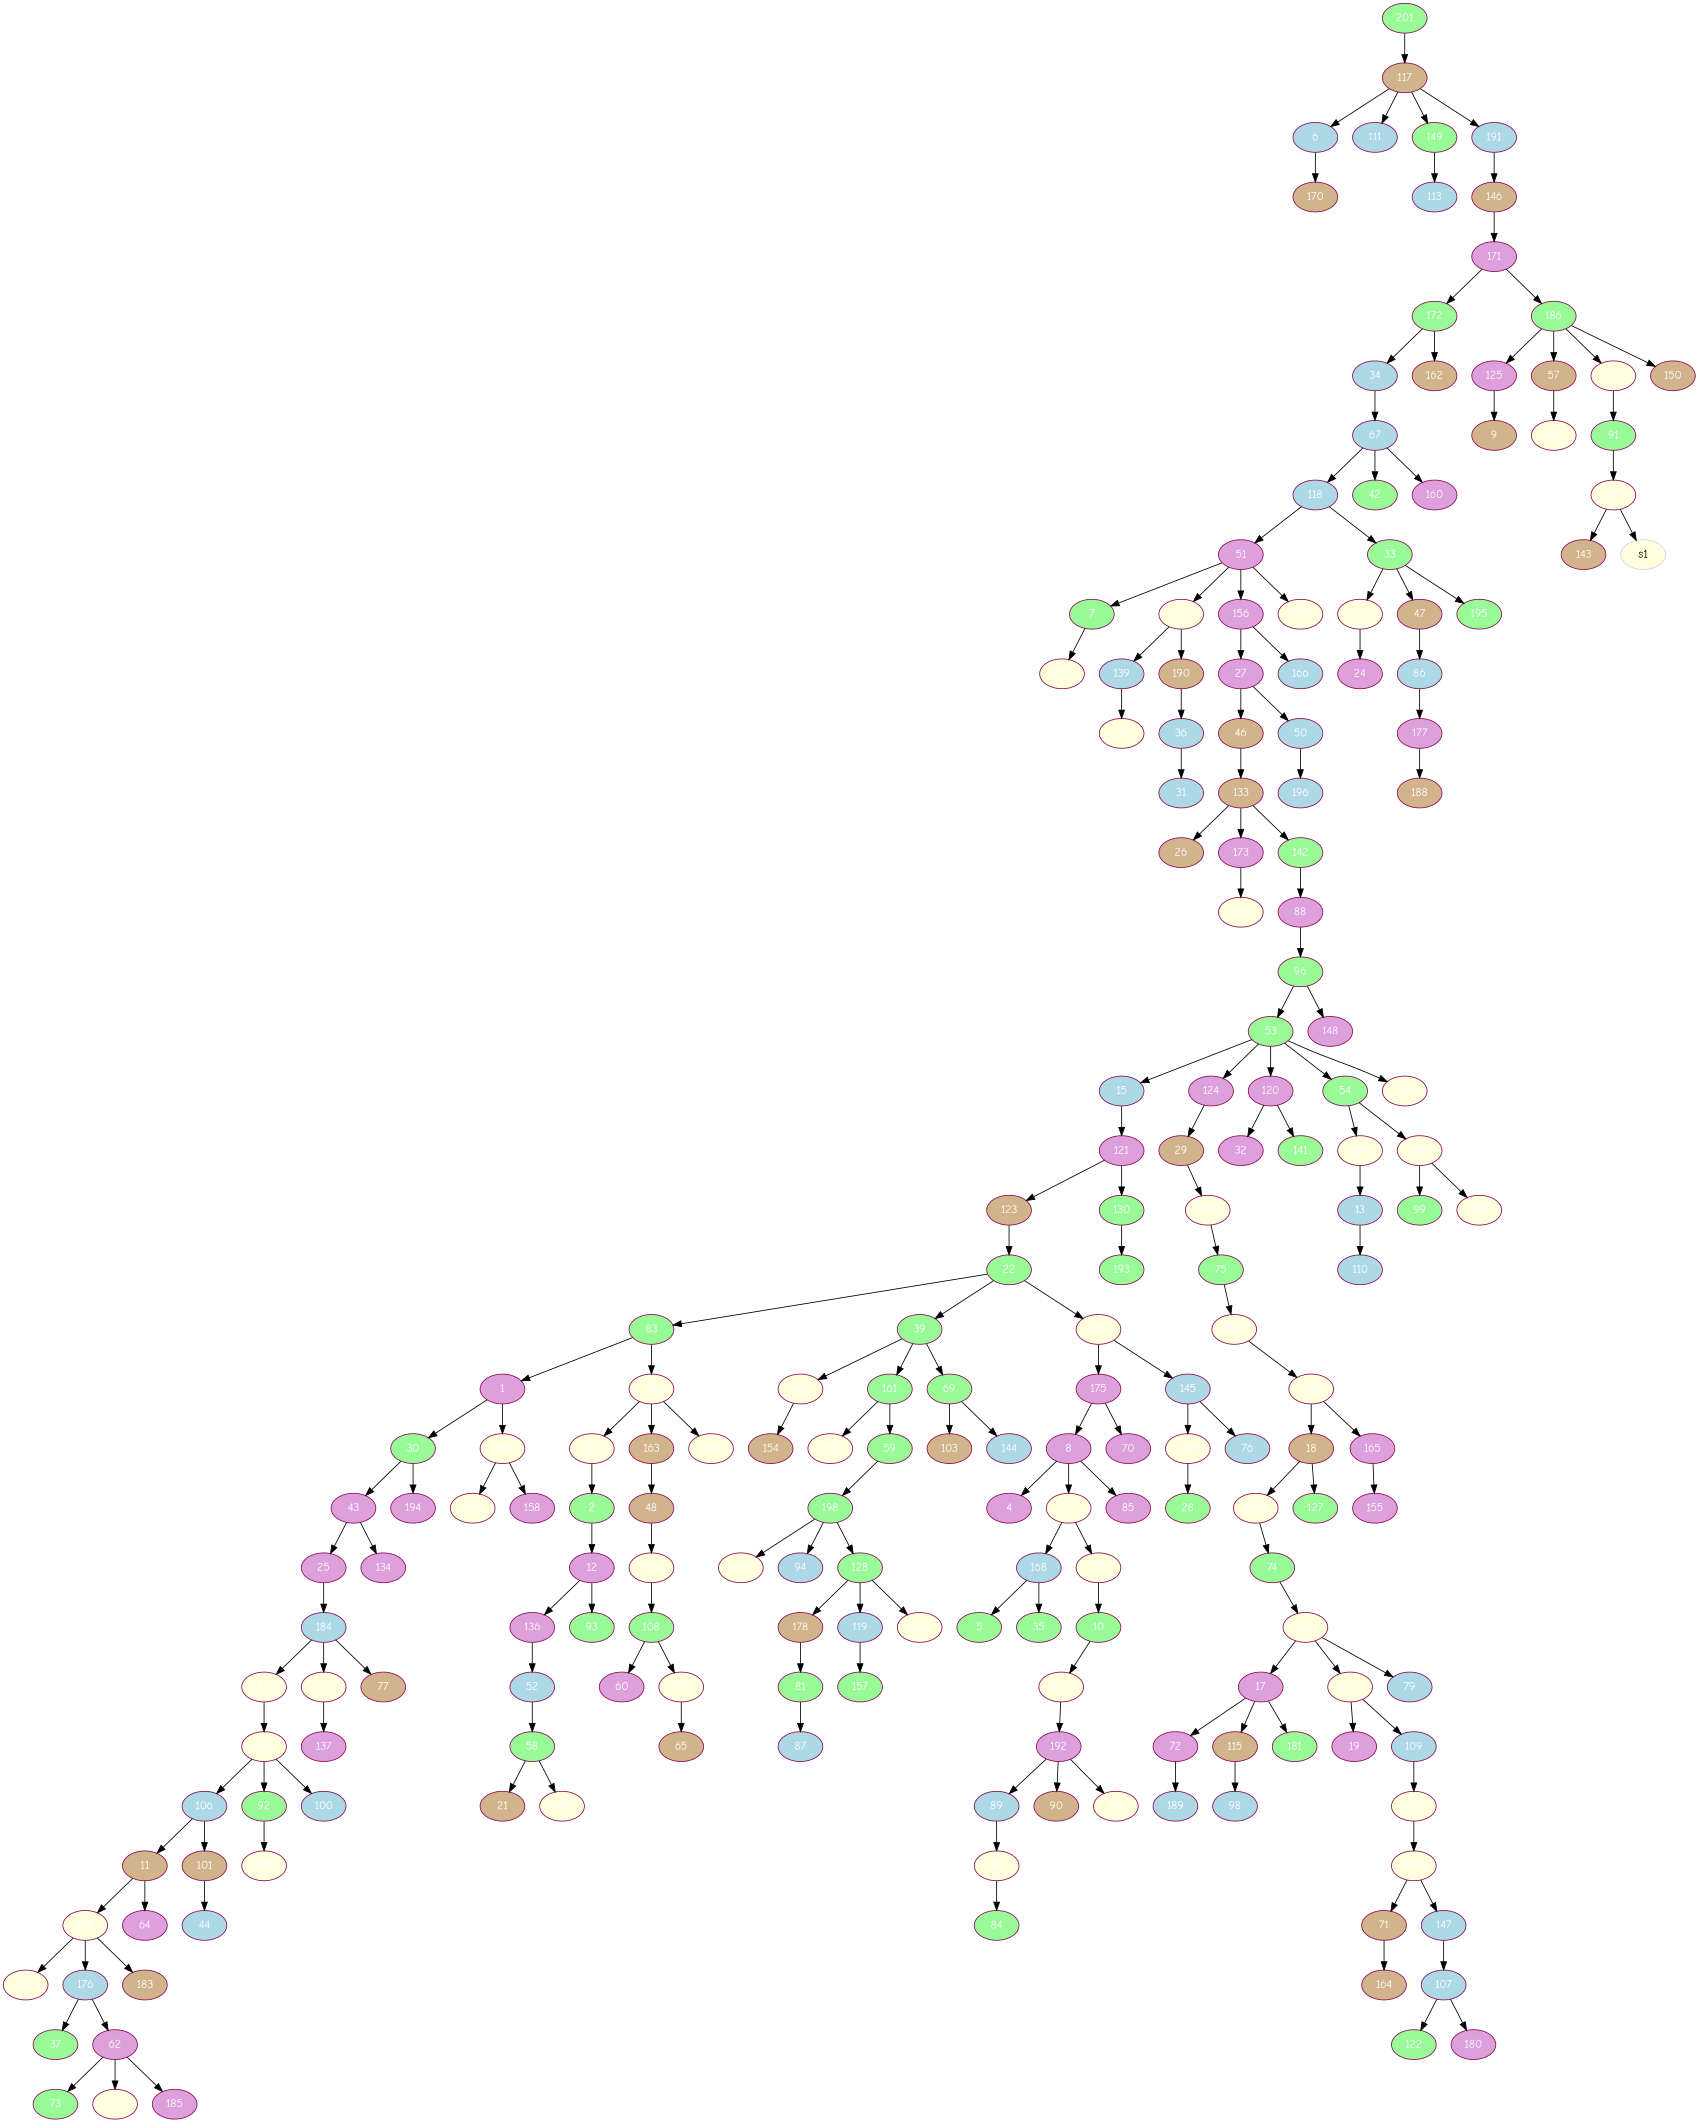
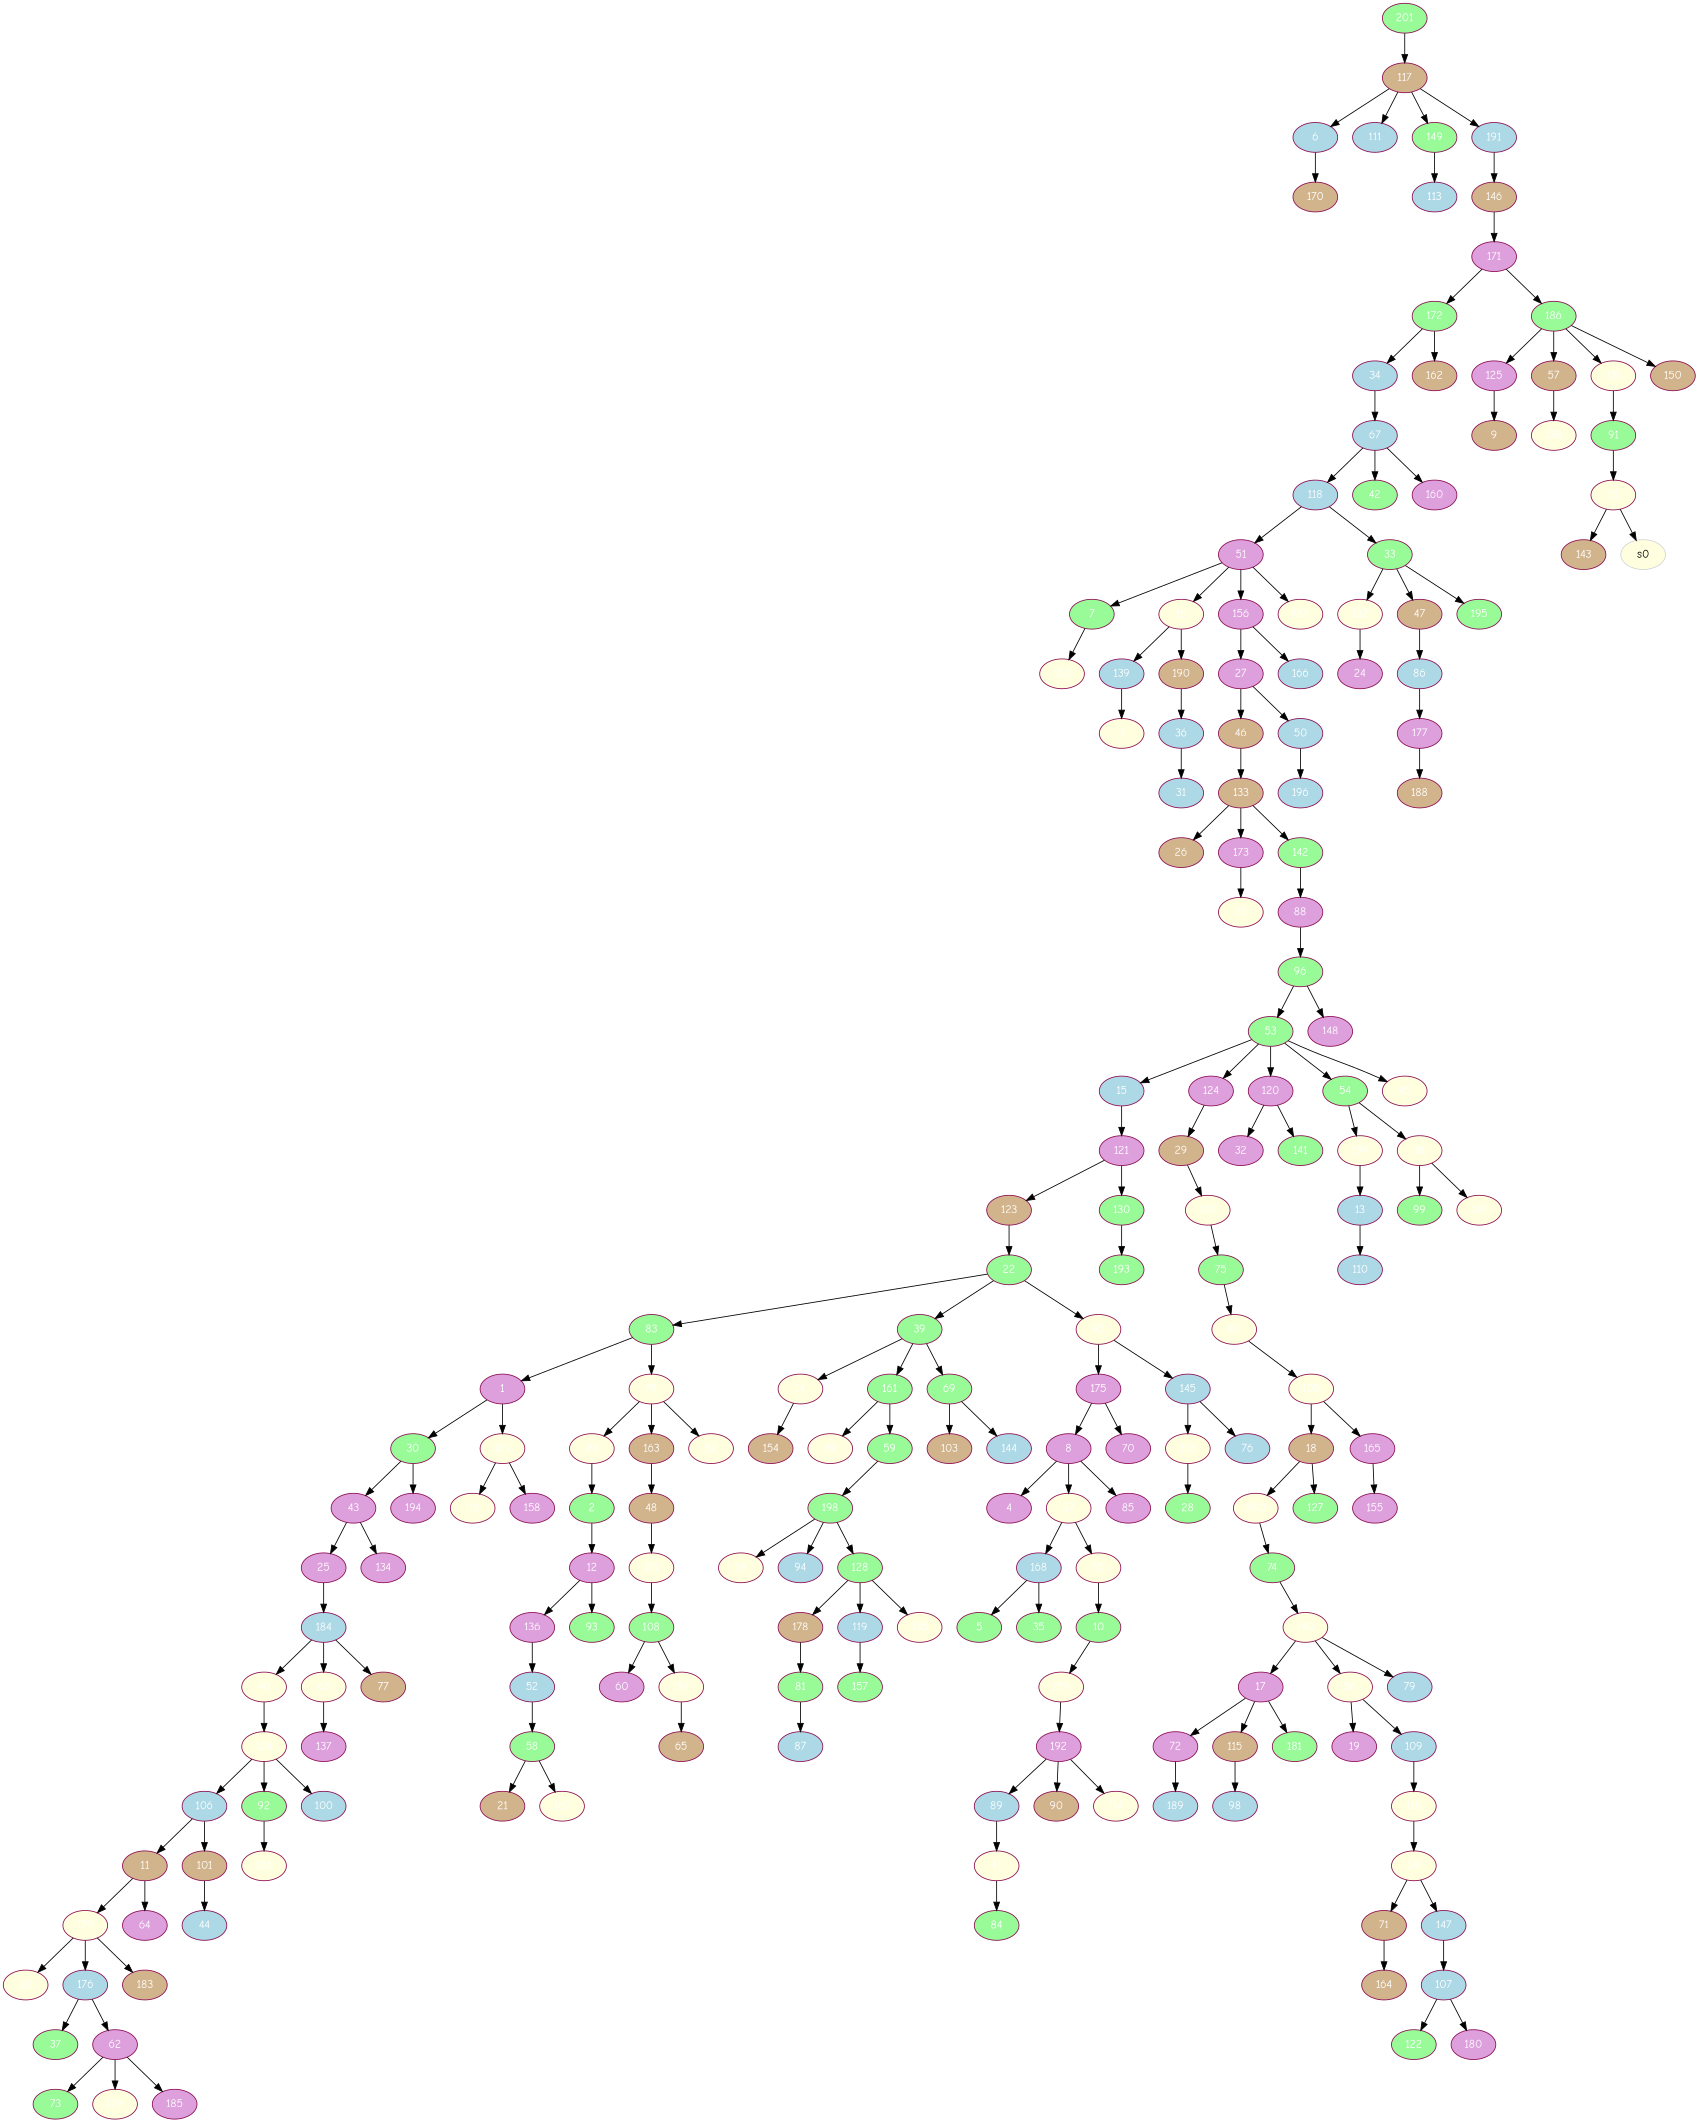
node "s1": label "s1" -> "s0"
